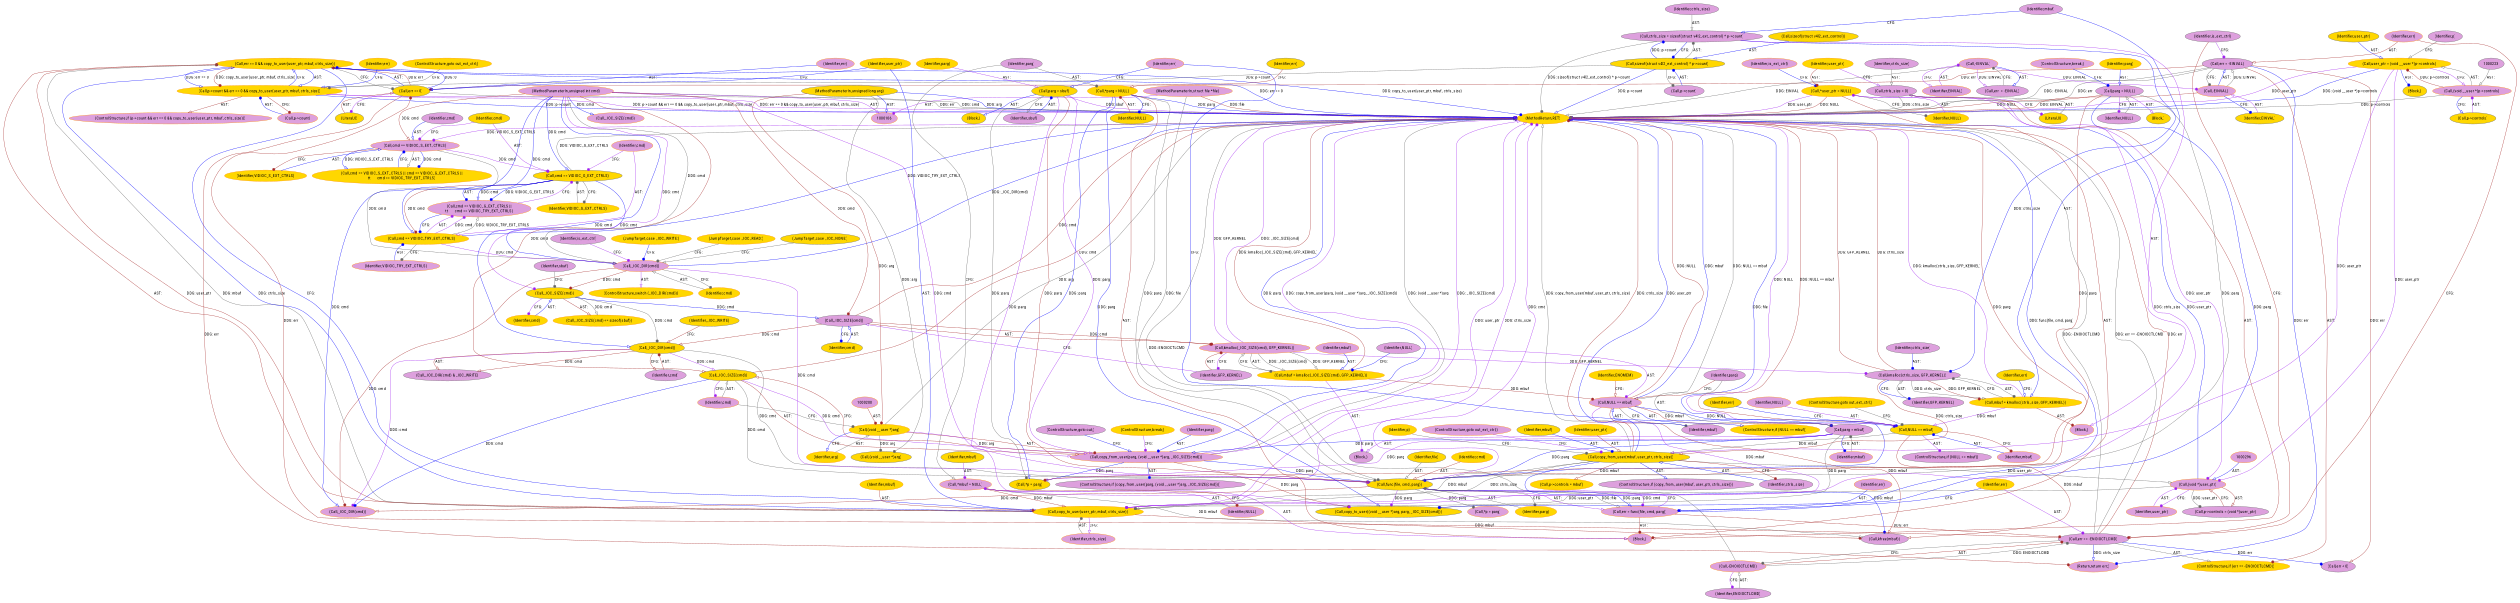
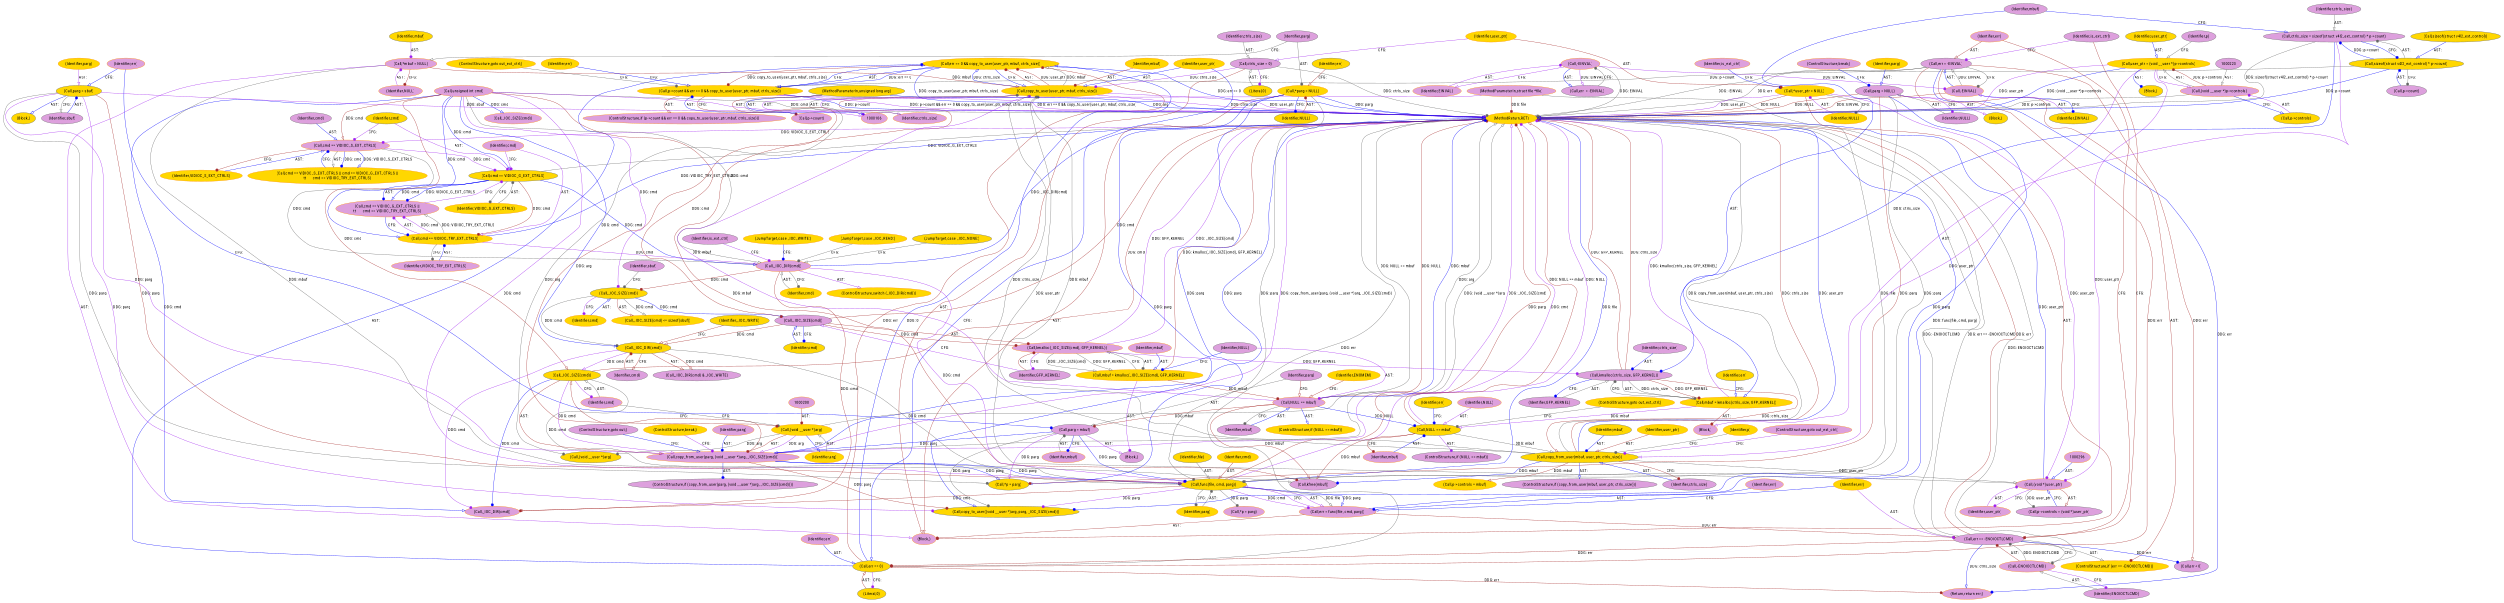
edge "(Call,err == 0 && copy_to_user(user_ptr, mbuf, ctrls_size))" -> "(Call,err == 0)": removed, label "CFG:"
node "(MethodParameterIn,unsigned int cmd)": label "(MethodParameterIn,unsigned int cmd)" -> "(Call,unsigned int cmd)"
edge "(Call,p->controls = (void *)user_ptr)" -> "(Call,(void *)user_ptr)": color brown -> blue
